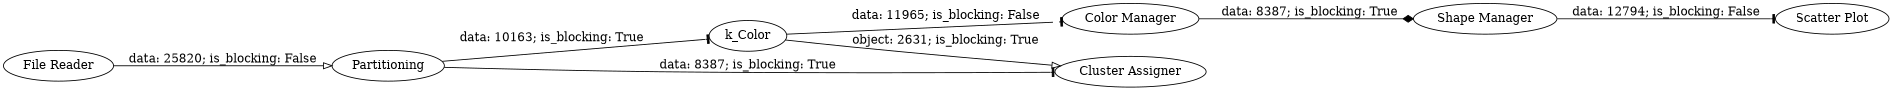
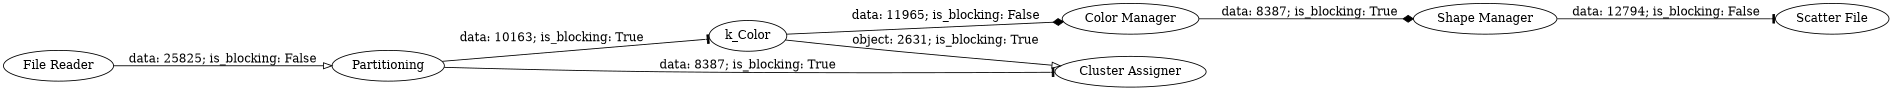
node "Scatter Plot": label "Scatter Plot" -> "Scatter File"
edge "k_Color" -> "Color Manager": arrowhead tee -> diamond
edge "File Reader" -> "Partitioning": label "data: 25820; is_blocking: False" -> "data: 25825; is_blocking: False"
